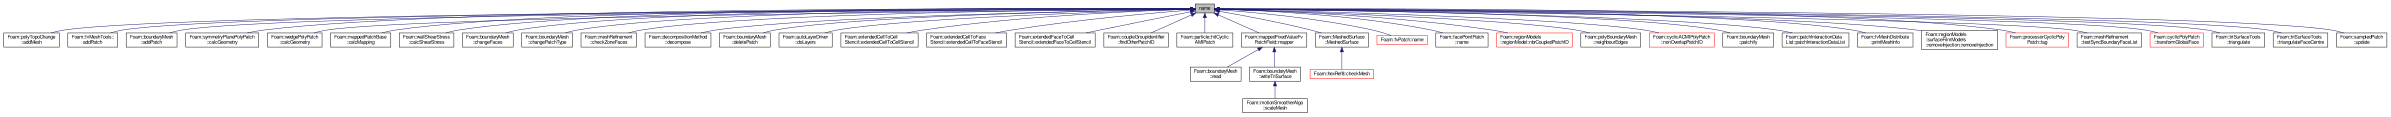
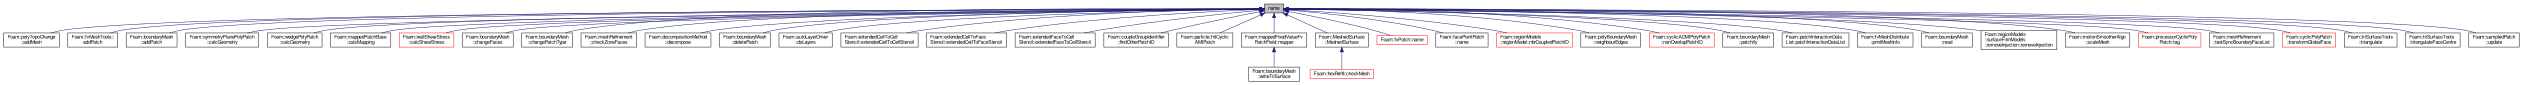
node "Foam::wallShearStress ::calcShearStress": color black -> red
edge "Foam::boundaryMesh ::read" -> "Foam::mappedFixedValueFv PatchField::mapper": now "Foam::boundaryMesh ::read" -> "name"
edge "Foam::motionSmootherAlgo ::scaleMesh" -> "Foam::boundaryMesh ::writeTriSurface": now "Foam::motionSmootherAlgo ::scaleMesh" -> "name"
